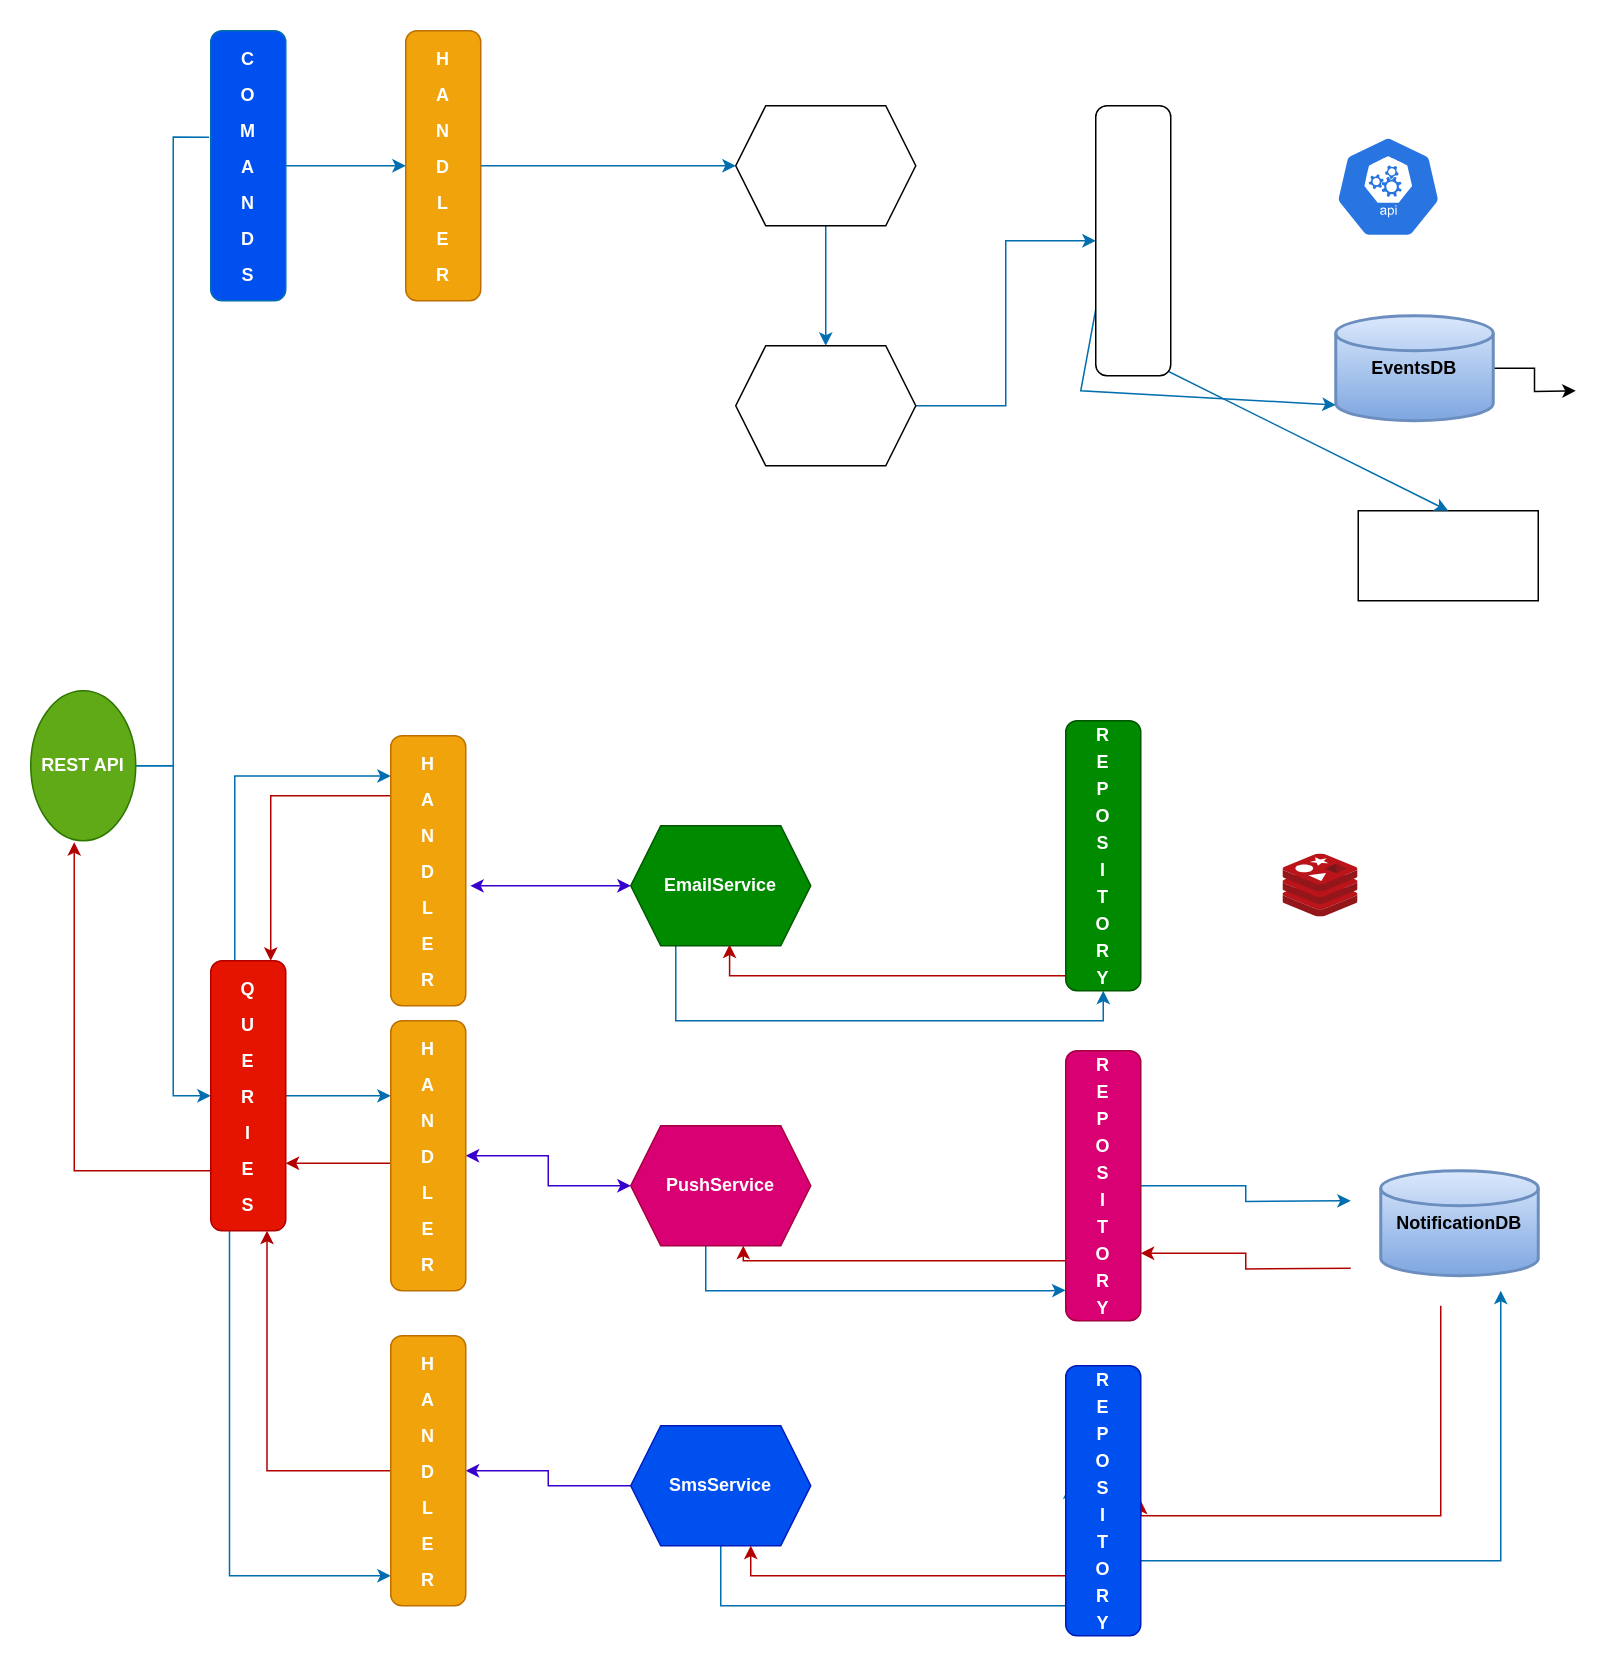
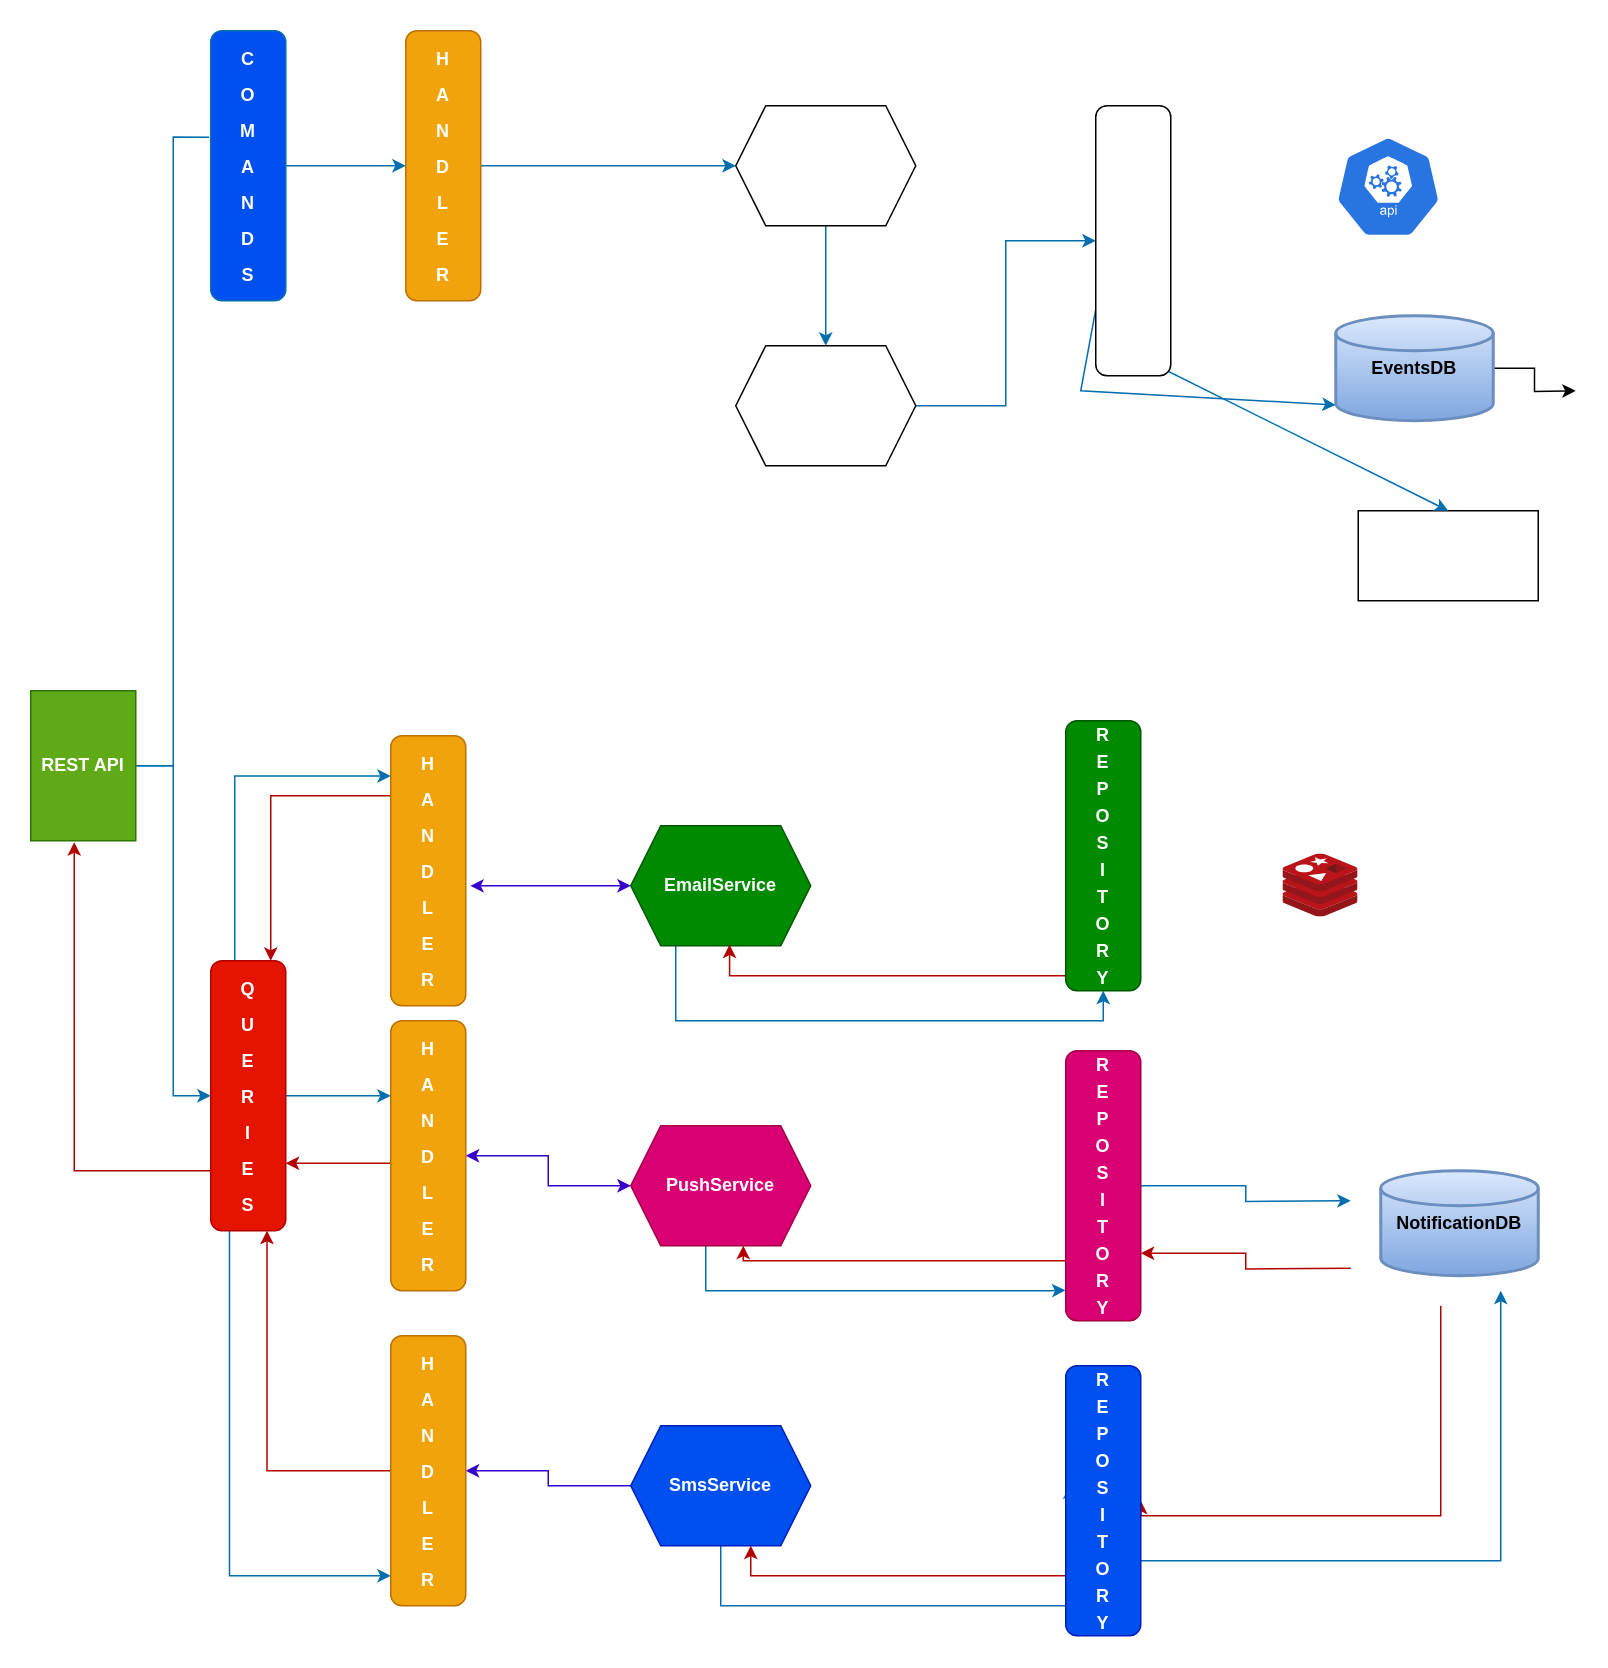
node "REST API": shape ellipse -> rectangle
